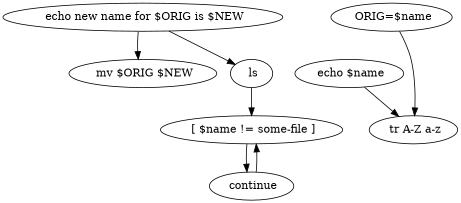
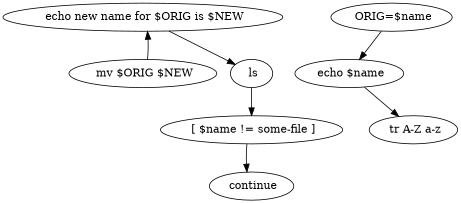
edge "echo new name for $ORIG is $NEW" -> "mv $ORIG $NEW": reversed
edge "ORIG=$name" -> "tr A-Z a-z": now "ORIG=$name" -> "echo $name"
edge "continue" -> "[ $name != some-file ]": removed
